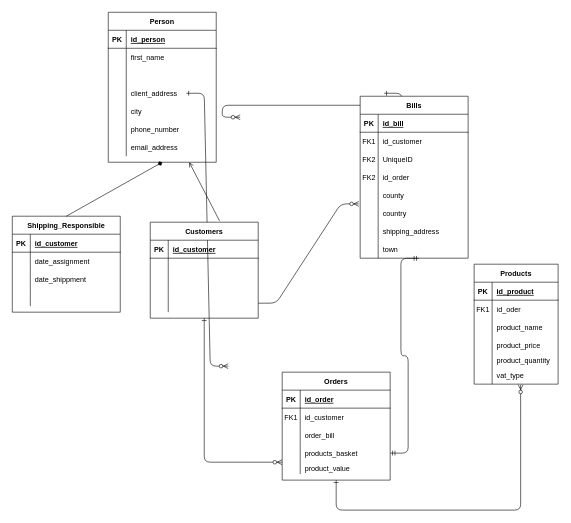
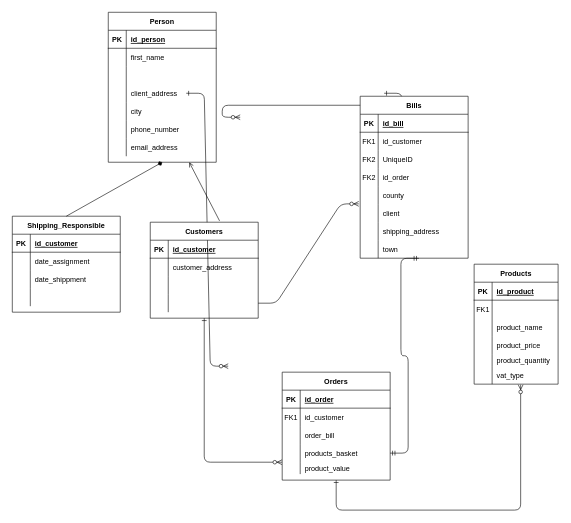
node "country": label "country" -> "client"
node "customer_address": added
node "id_oder": removed
